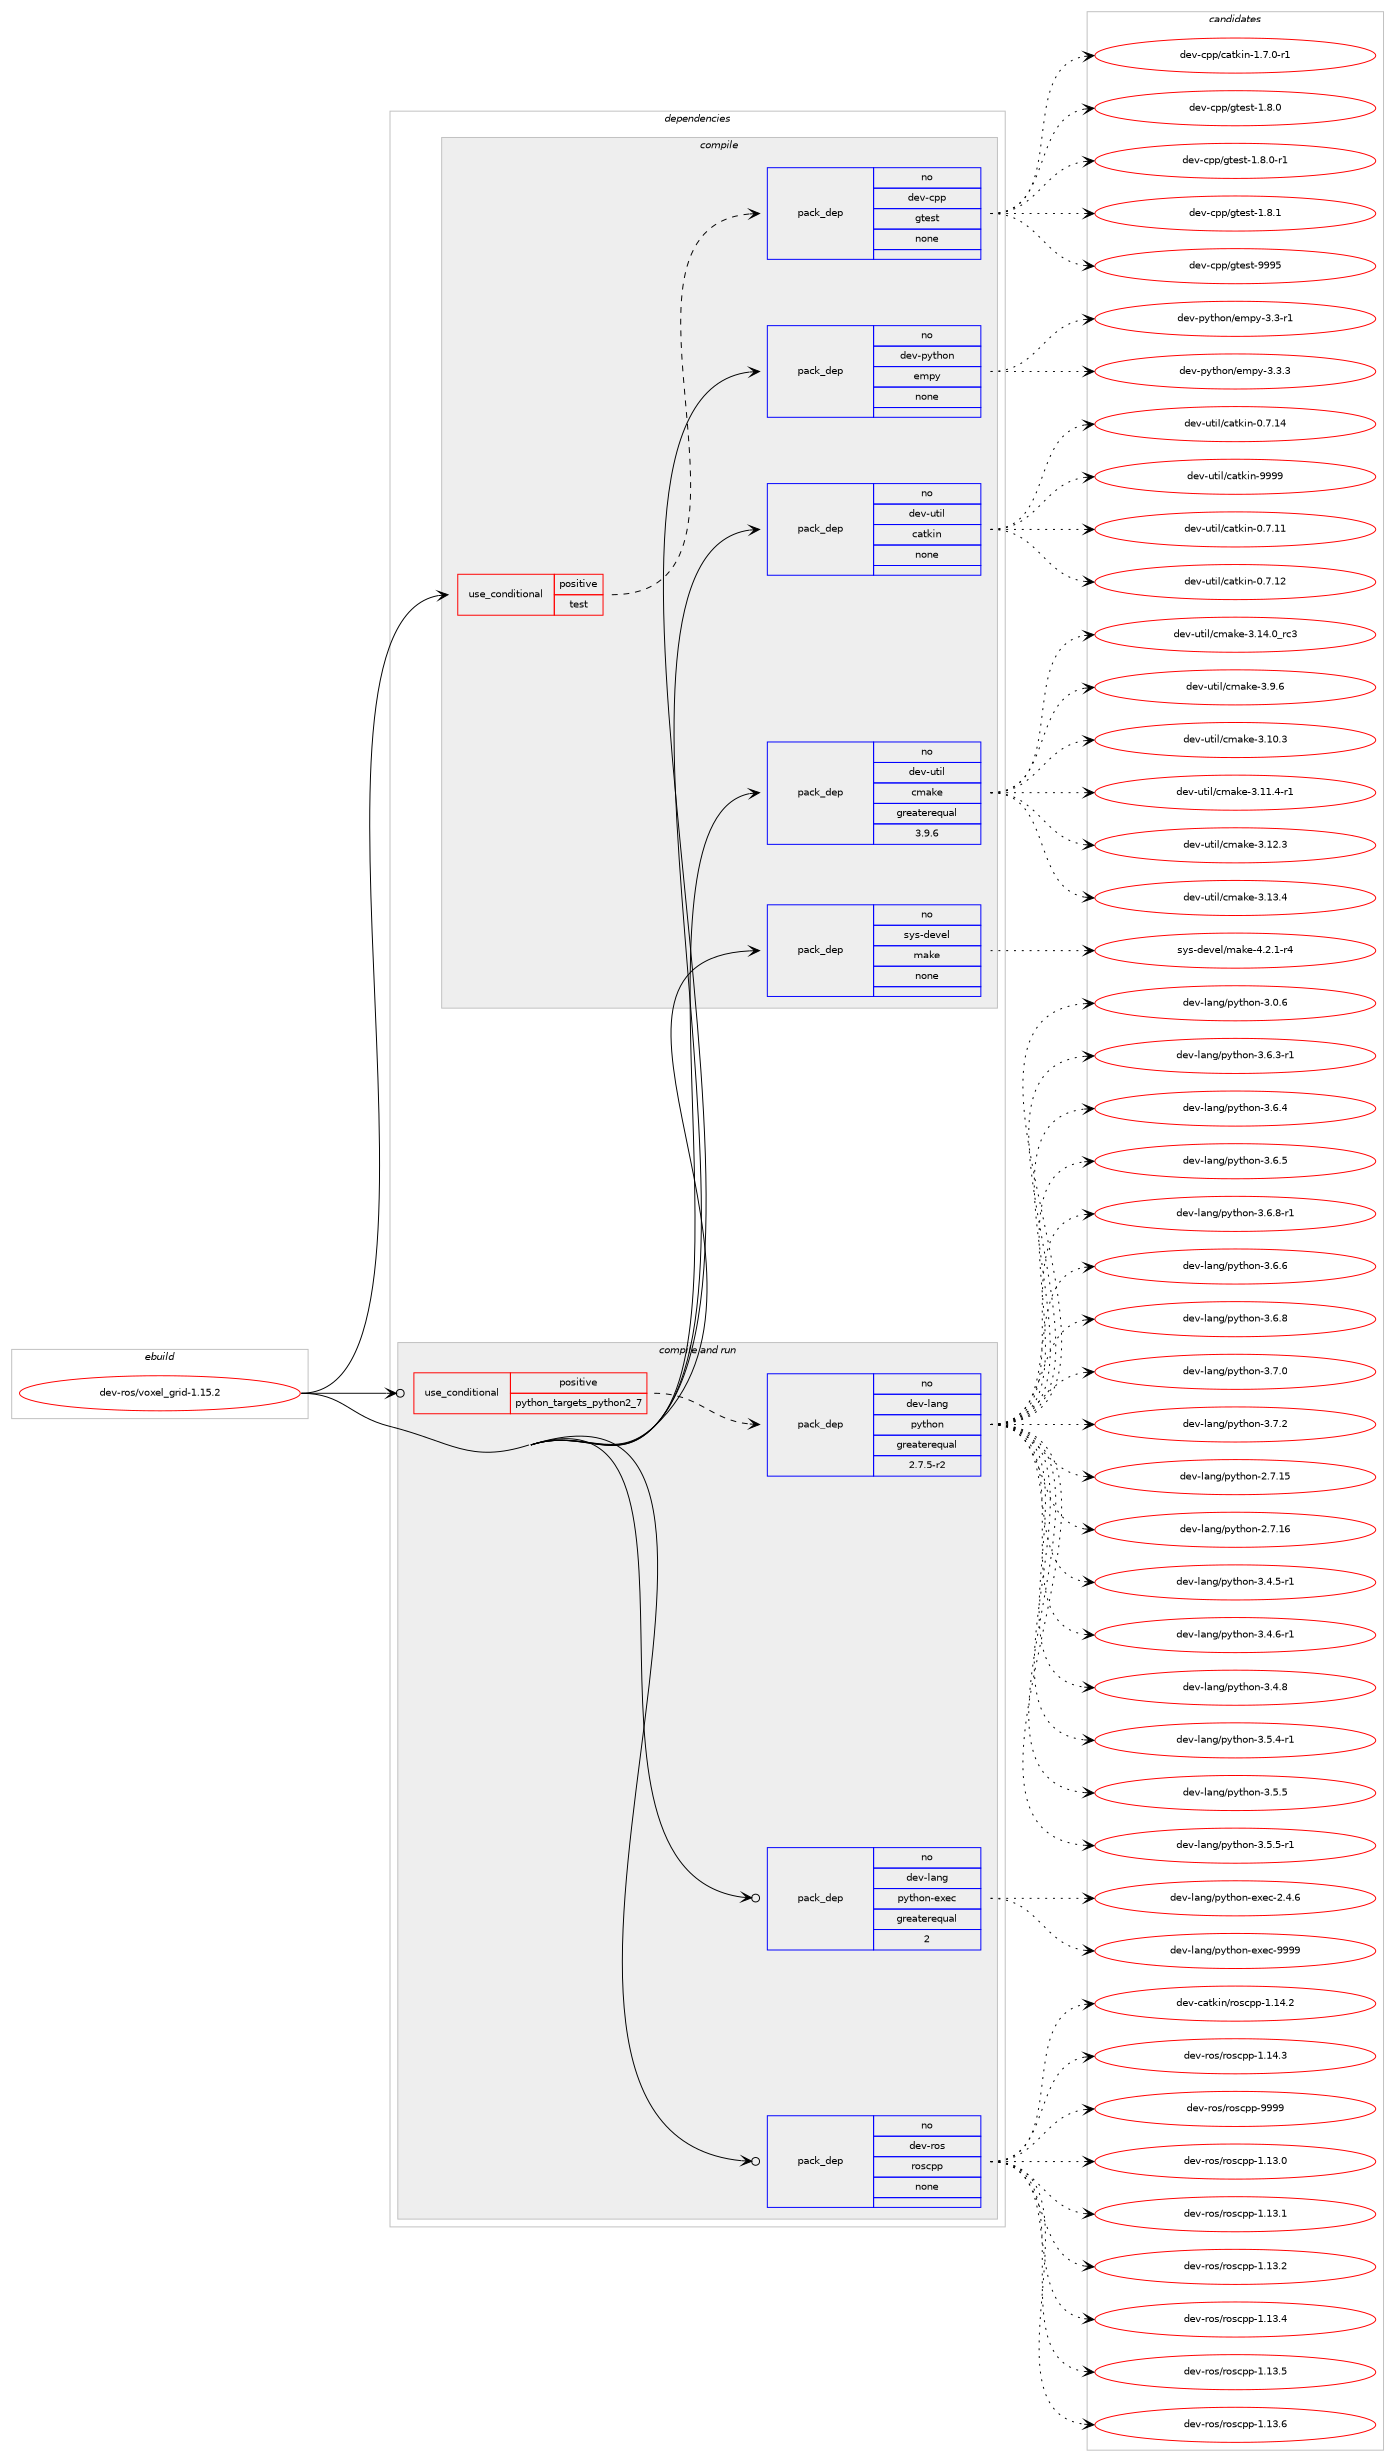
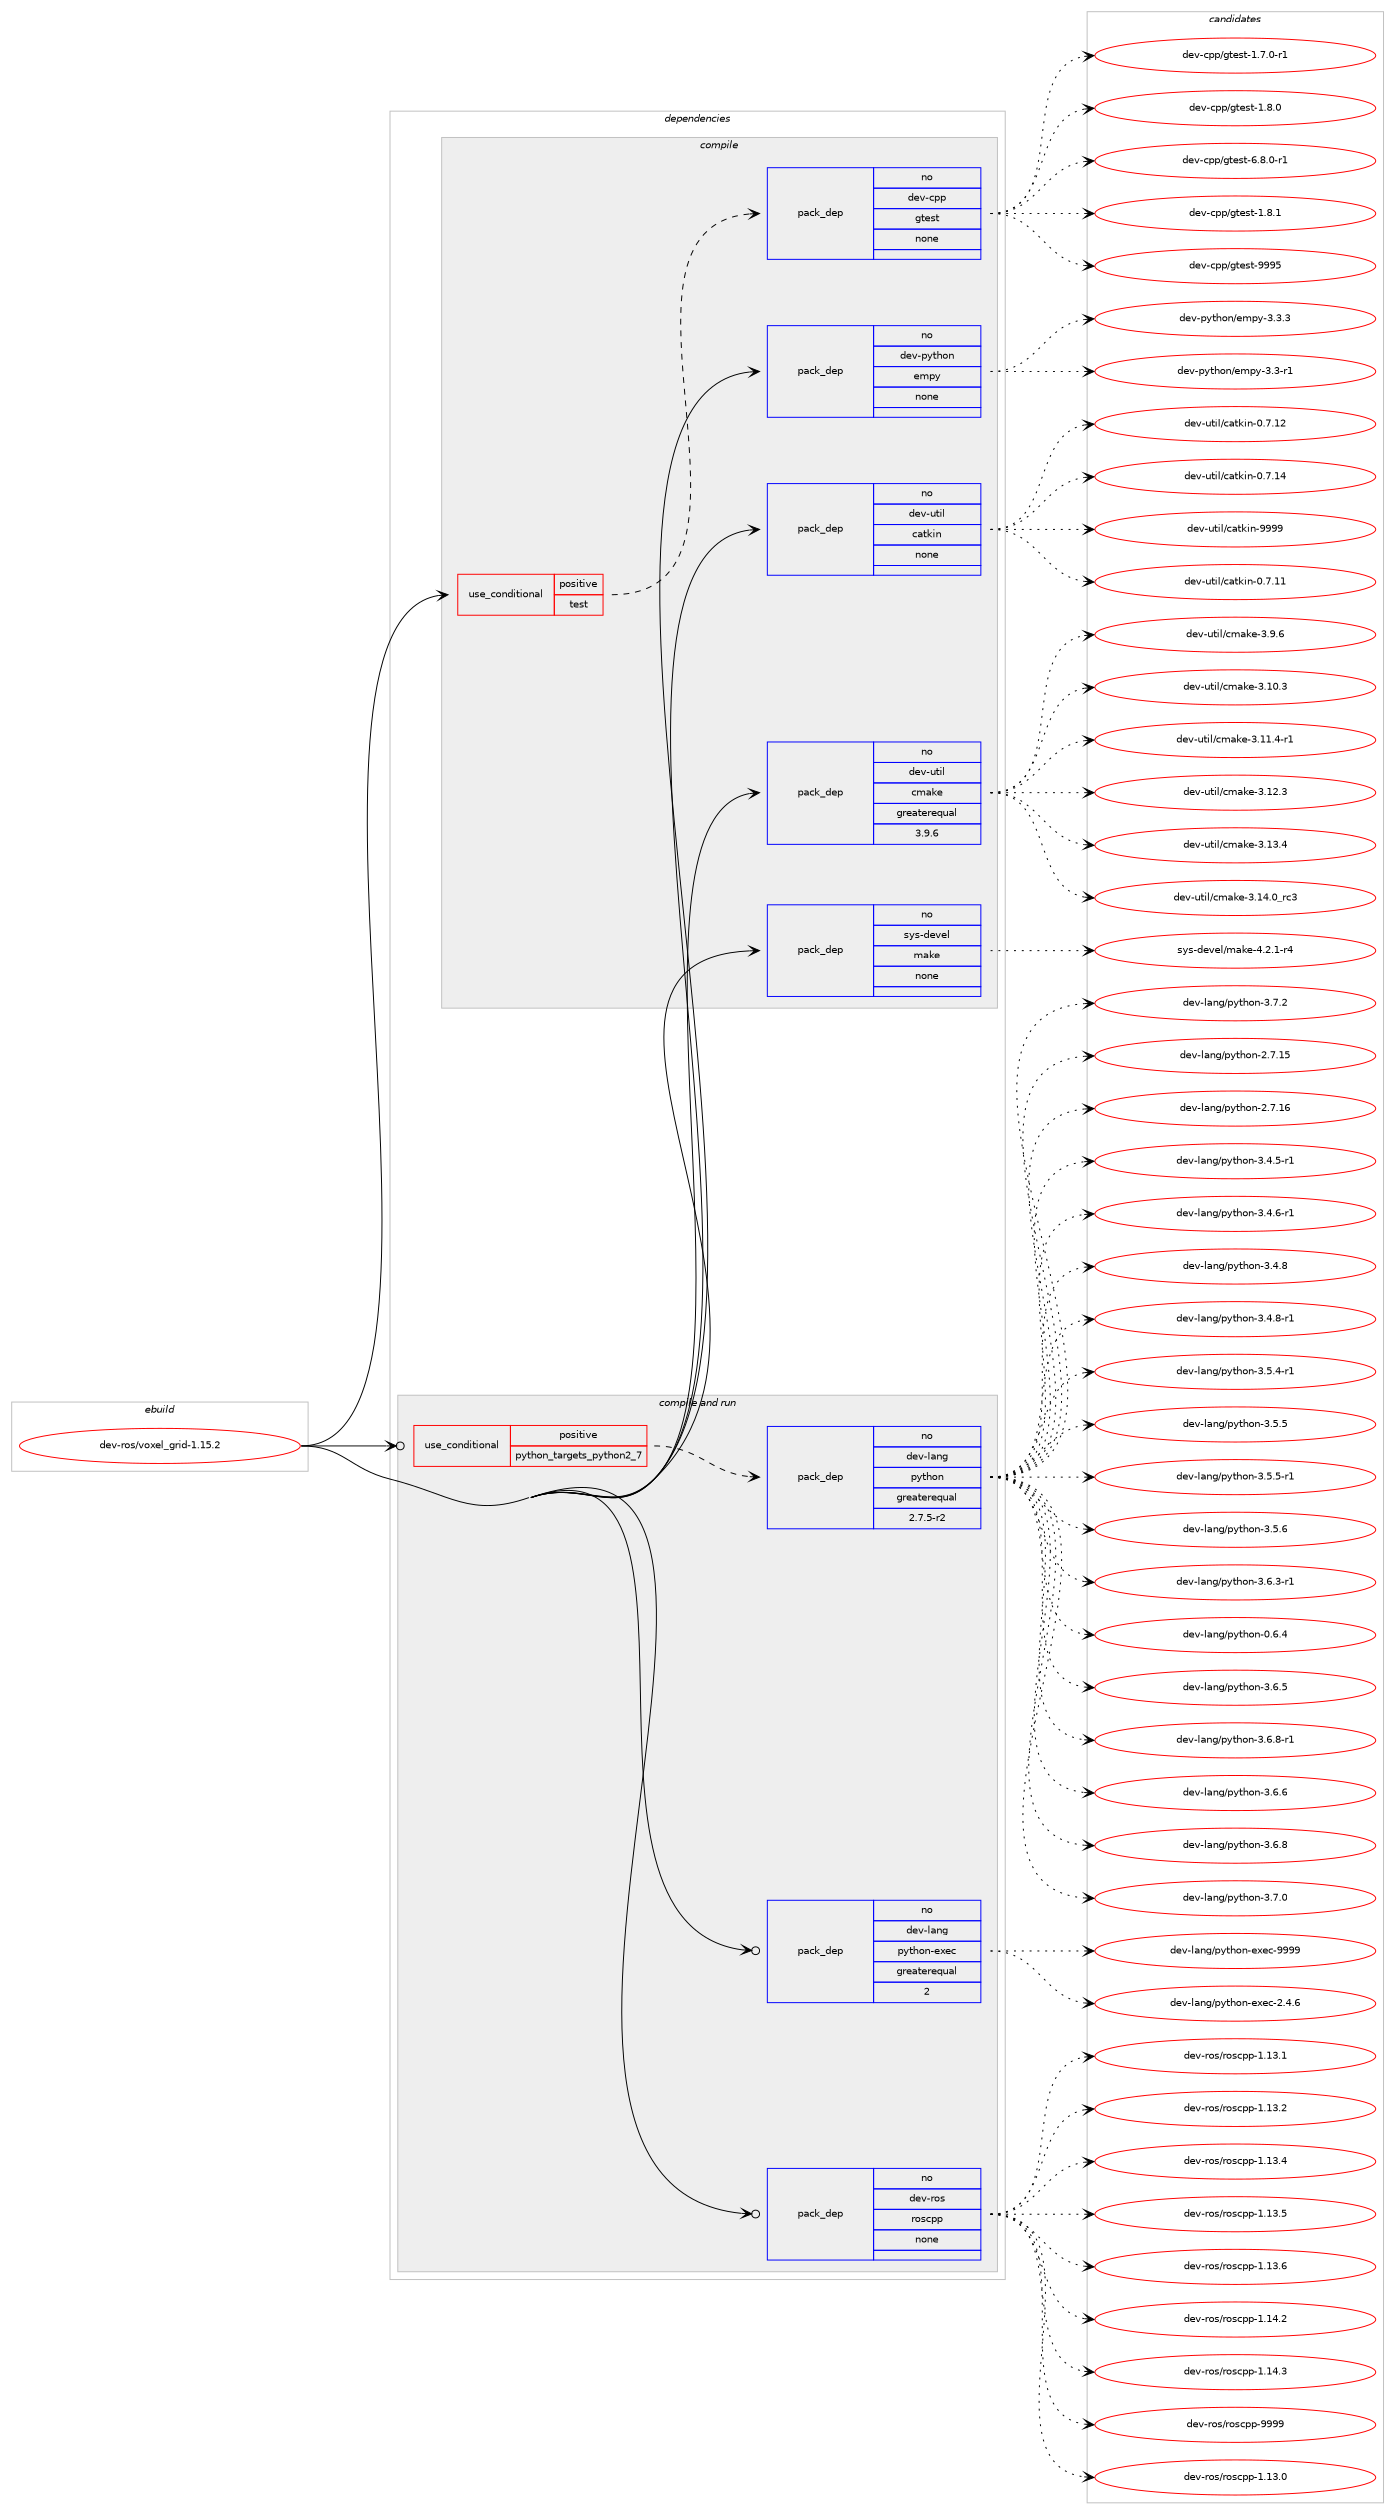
node "dev-cpp/catkin-1.7.0-r1": label "dev-cpp/catkin-1.7.0-r1" -> "dev-cpp/gtest-1.7.0-r1"
node "dev-cpp/gtest-1.8.0-r1": label "dev-cpp/gtest-1.8.0-r1" -> "dev-cpp/gtest-6.8.0-r1"
node "dev-lang/python-3.0.6": label "dev-lang/python-3.0.6" -> "dev-lang/python-3.5.6"
node "dev-lang/python-3.6.4": label "dev-lang/python-3.6.4" -> "dev-lang/python-0.6.4"
node "dev-lang/python-3.4.8-r1": added
node "dev-catkin/roscpp-1.14.2": label "dev-catkin/roscpp-1.14.2" -> "dev-ros/roscpp-1.14.2"
